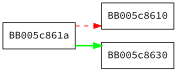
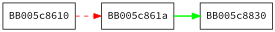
edge "BB005c861a" -> "BB005c8610": reversed
node "BB005c8630": label "BB005c8630" -> "BB005c8830"
